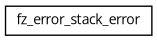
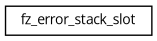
node "fz_error_stack_error": label "fz_error_stack_error" -> "fz_error_stack_slot"
